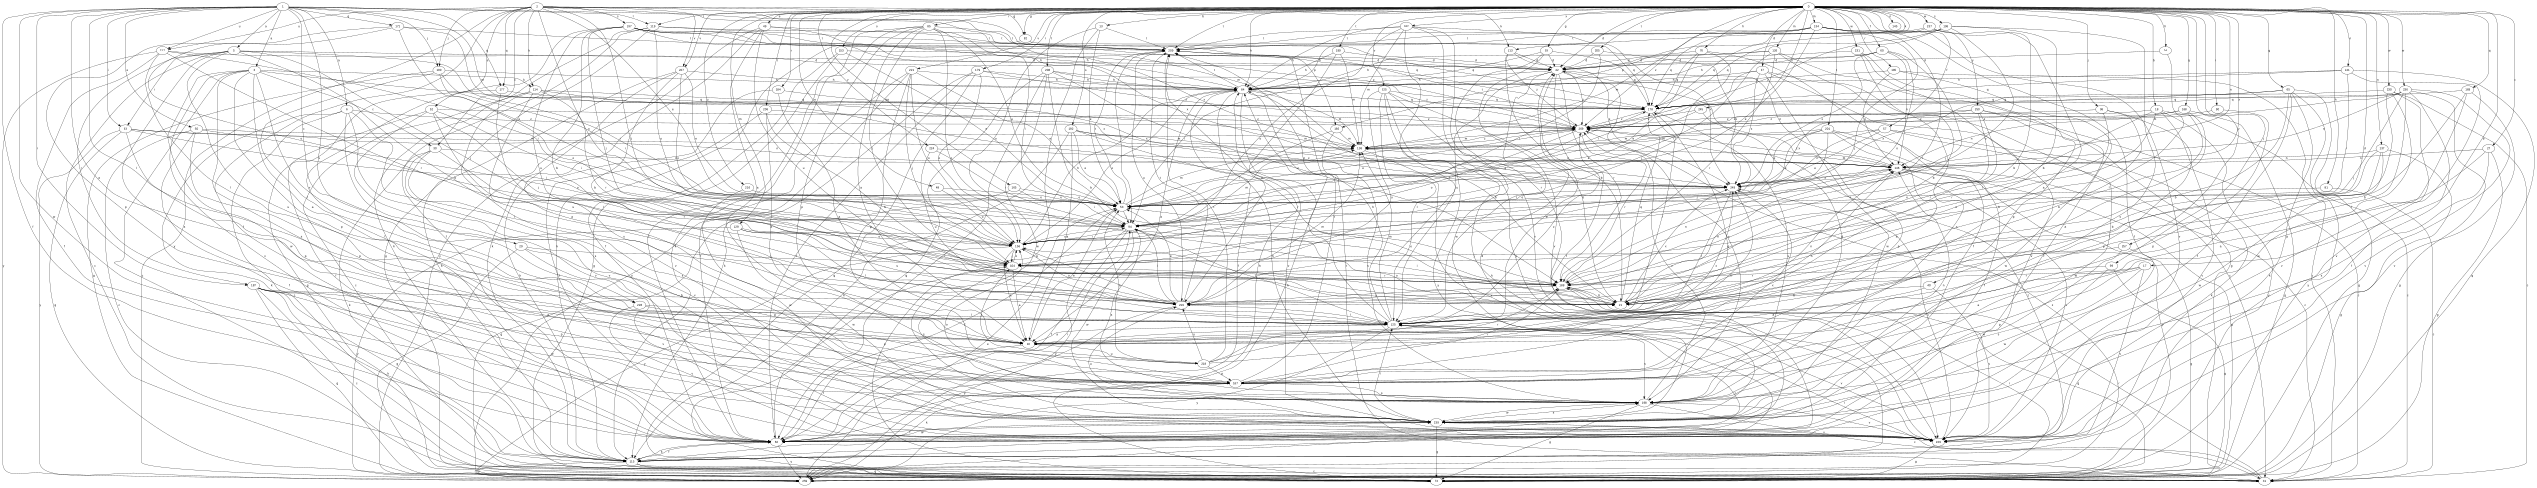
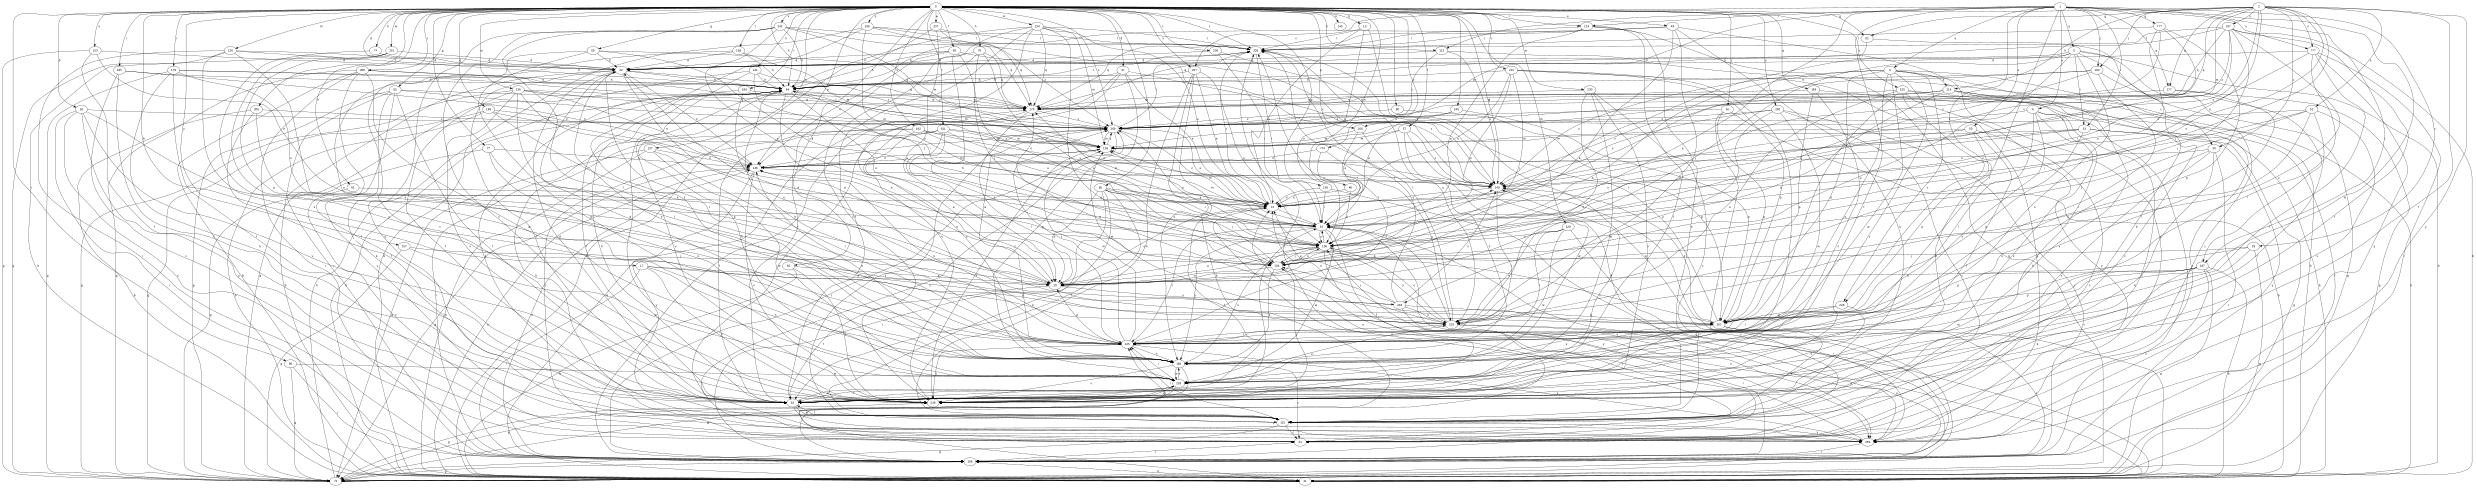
edge "85" -> "209": removed, label "t"
node "216": removed
edge "188" -> "219": reversed
edge "65" -> "239": now "65" -> "63"
